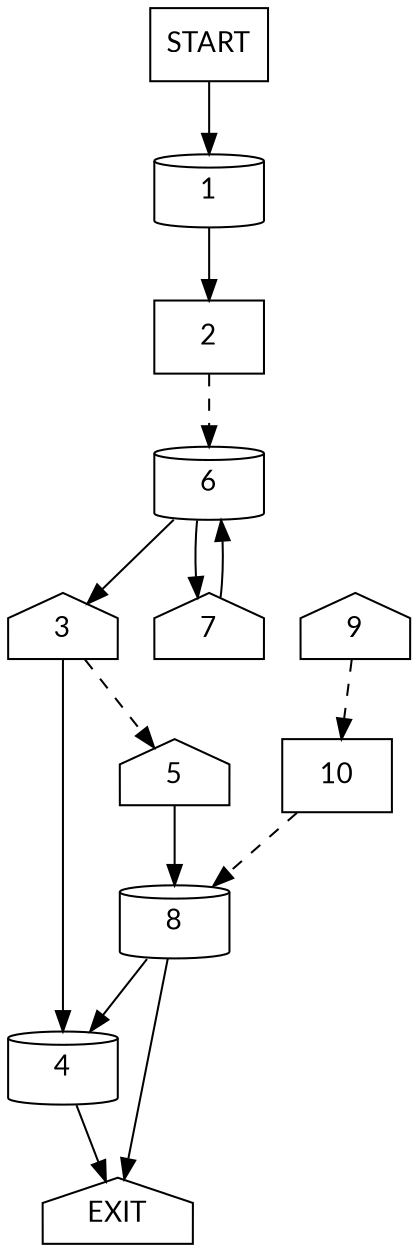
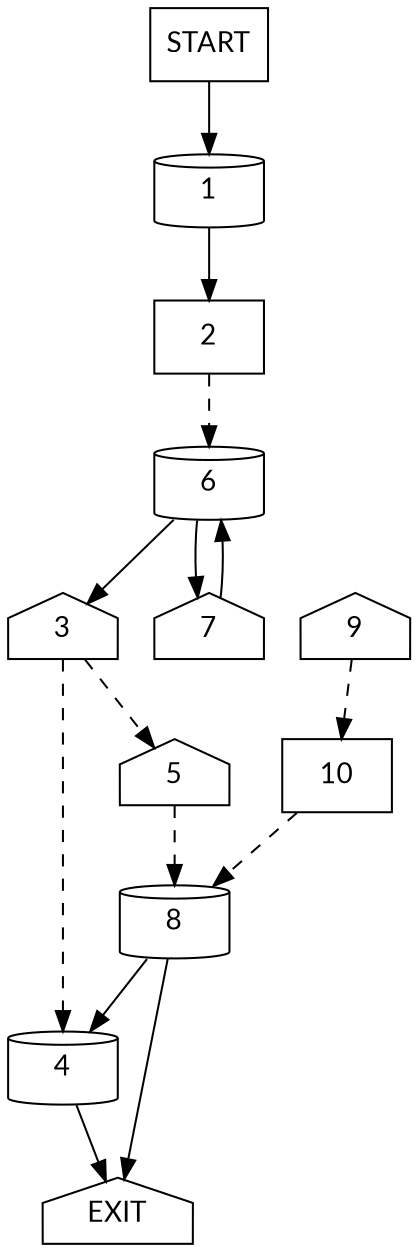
edge "3" -> "4": style solid -> dashed
edge "5" -> "8": style solid -> dashed
